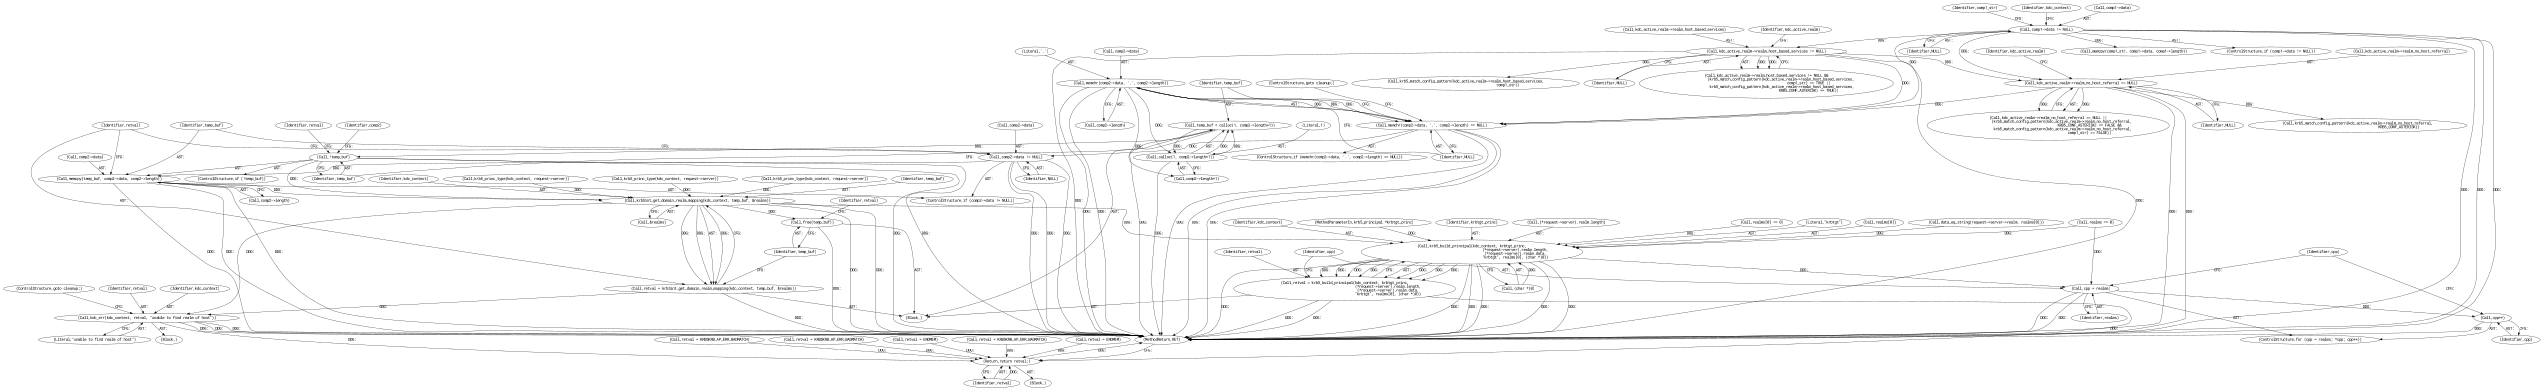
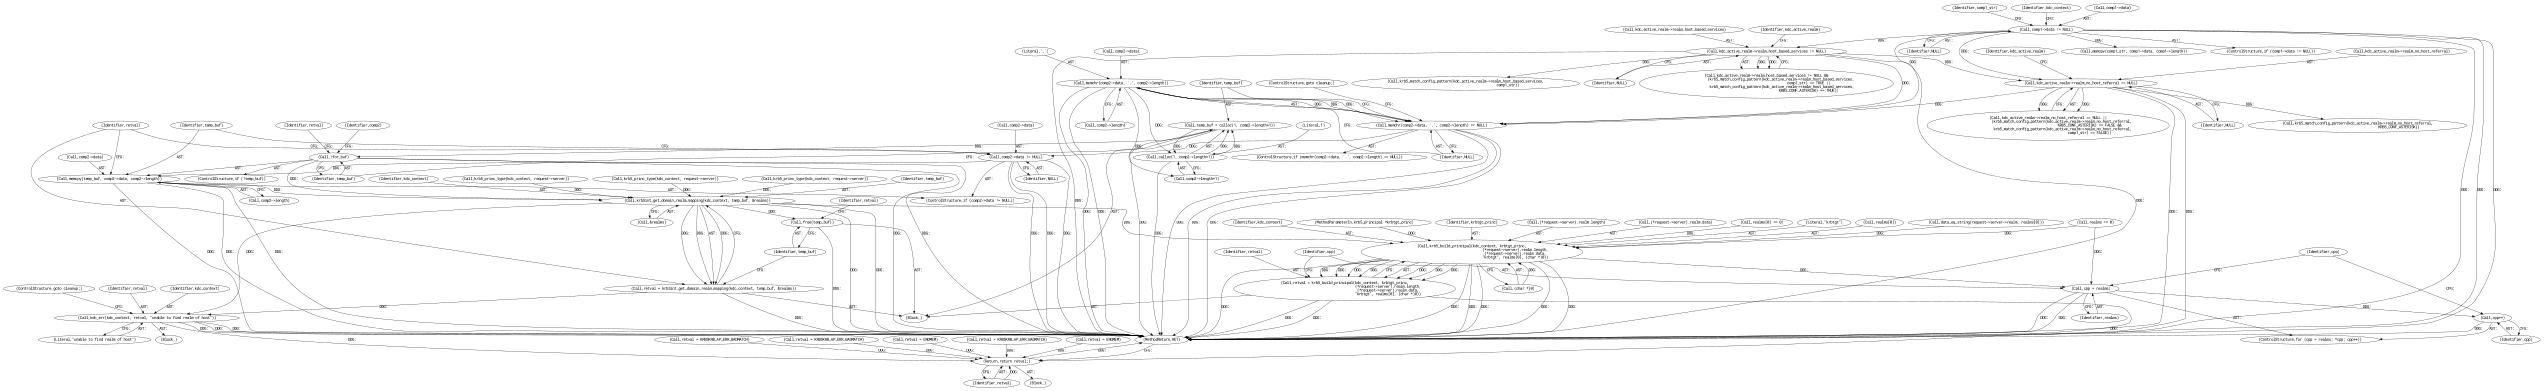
node "(Call,!temp_buf)": label "(Call,!temp_buf)" -> "(Call,!for_buf)"
node "(Call,(*request->server).realm.data)": added
